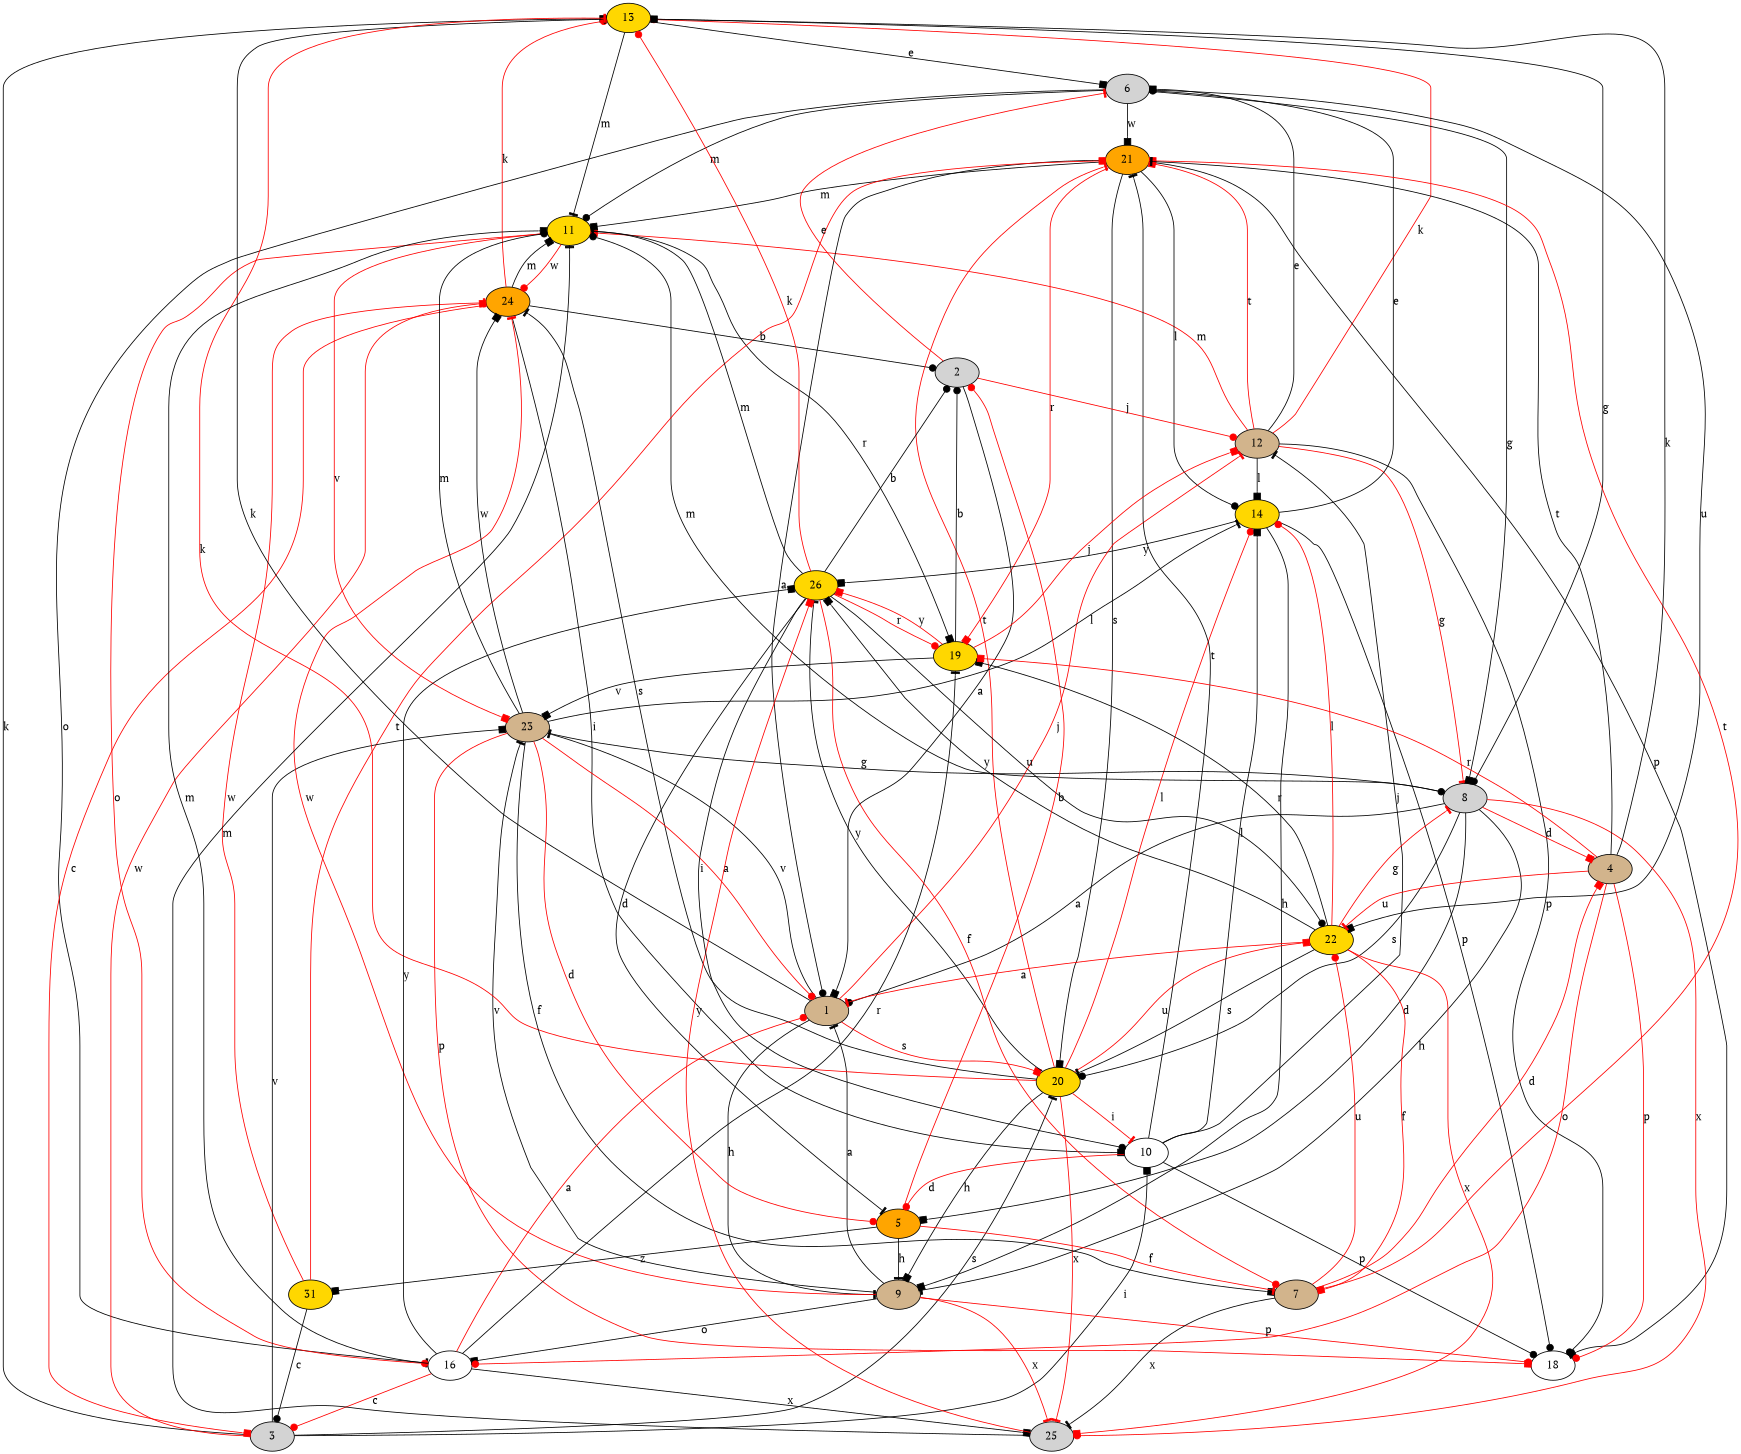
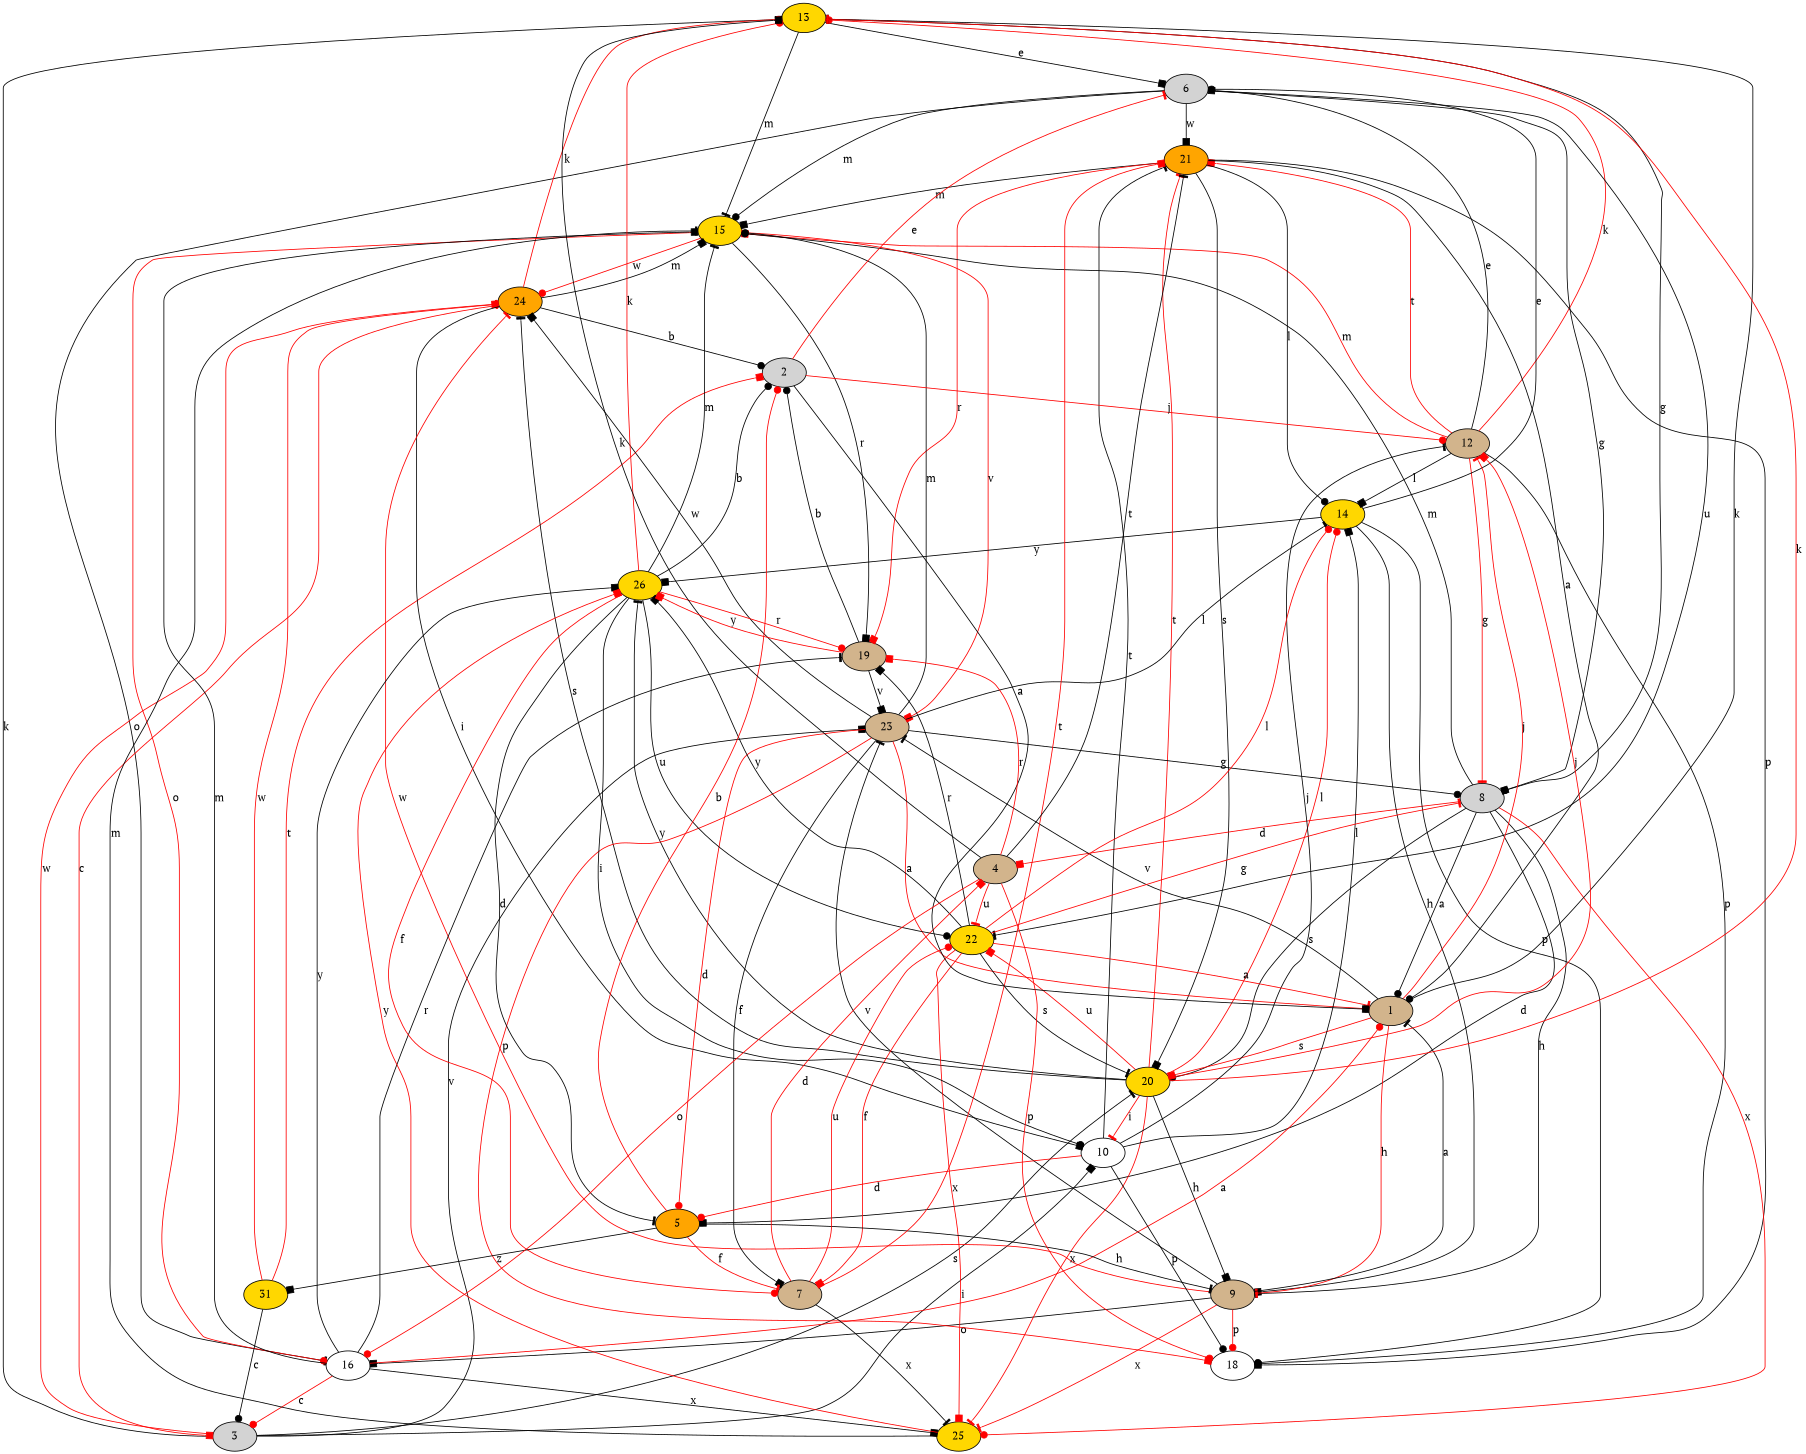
node "11": label "11" -> "15"
edge "6" -> "22": arrowhead box -> tee
edge "19" -> "12": now "20" -> "12"
edge "31" -> "21": now "31" -> "2"
node "19": fillcolor gold -> tan
edge "1" -> "9": color black -> red
node "25": fillcolor lightgrey -> gold
